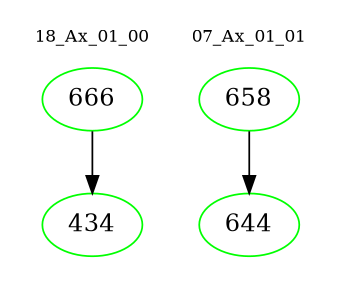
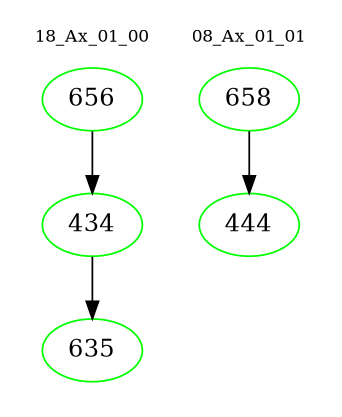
cluster "07_Ax_01_01": label "07_Ax_01_01" -> "08_Ax_01_01"
node "666": label "666" -> "656"
node "644": label "644" -> "444"
node "635": added
